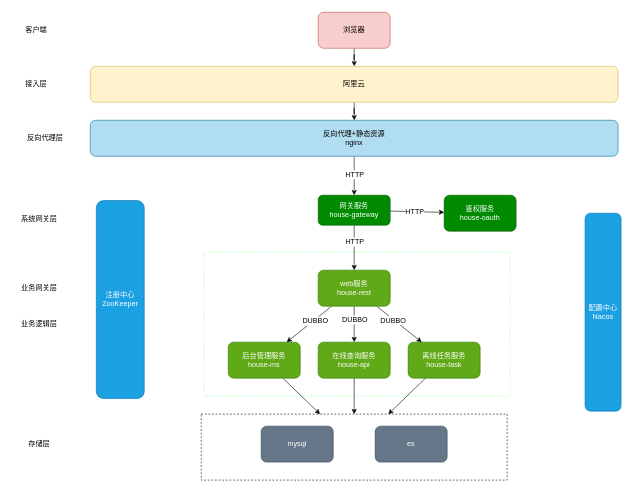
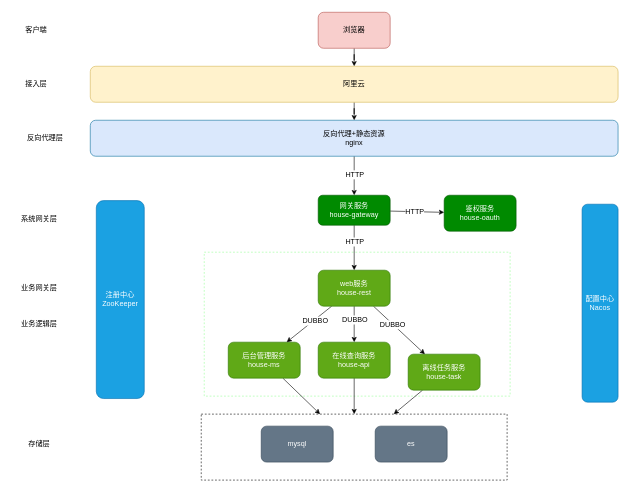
node "反向代理+静态资源 nginx": fillcolor #b1ddf0 -> #dae8fc
node "配置中心 Nacos": moved (603, 312) -> (600, 303)
node "离线任务服务 house-task": moved (444, 360) -> (444, 372)
